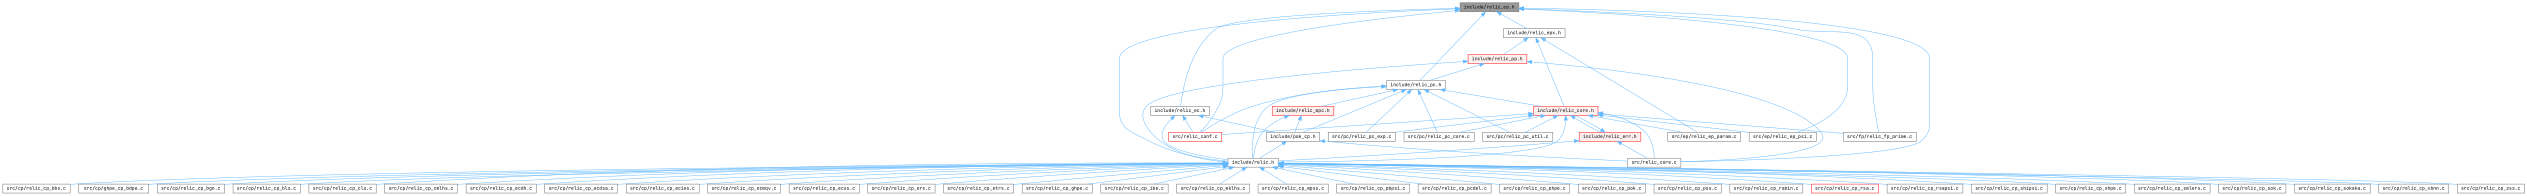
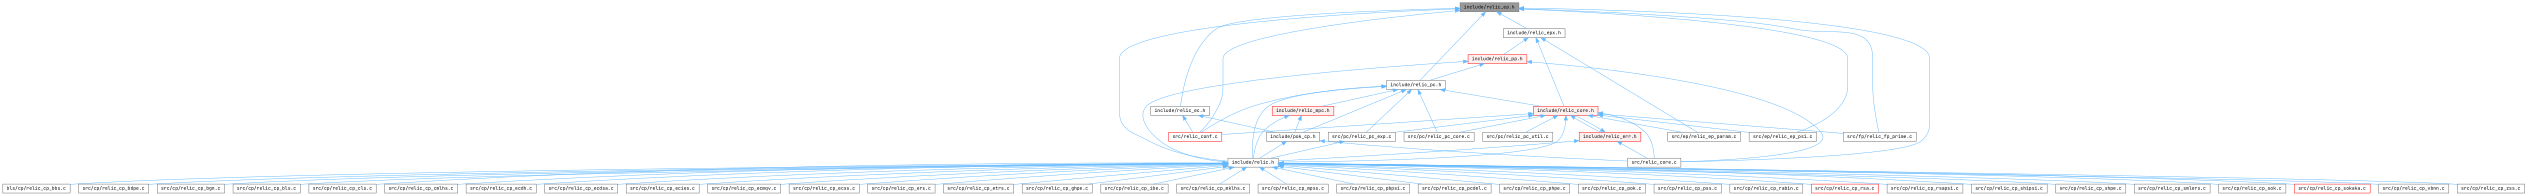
edge "src/pc/relic_pc_util.c" -> "include/relic_pc.h": removed
edge "include/relic.h" -> "include/relic_ec.h": now "include/relic.h" -> "src/pc/relic_pc_exp.c"
node "src/cp/relic_cp_bbs.c": label "src/cp/relic_cp_bbs.c" -> "bls/cp/relic_cp_bbs.c"
node "src/cp/ghpe_cp_bdpe.c": label "src/cp/ghpe_cp_bdpe.c" -> "src/cp/relic_cp_bdpe.c"
node "src/cp/relic_cp_sokaka.c": color grey40 -> red
